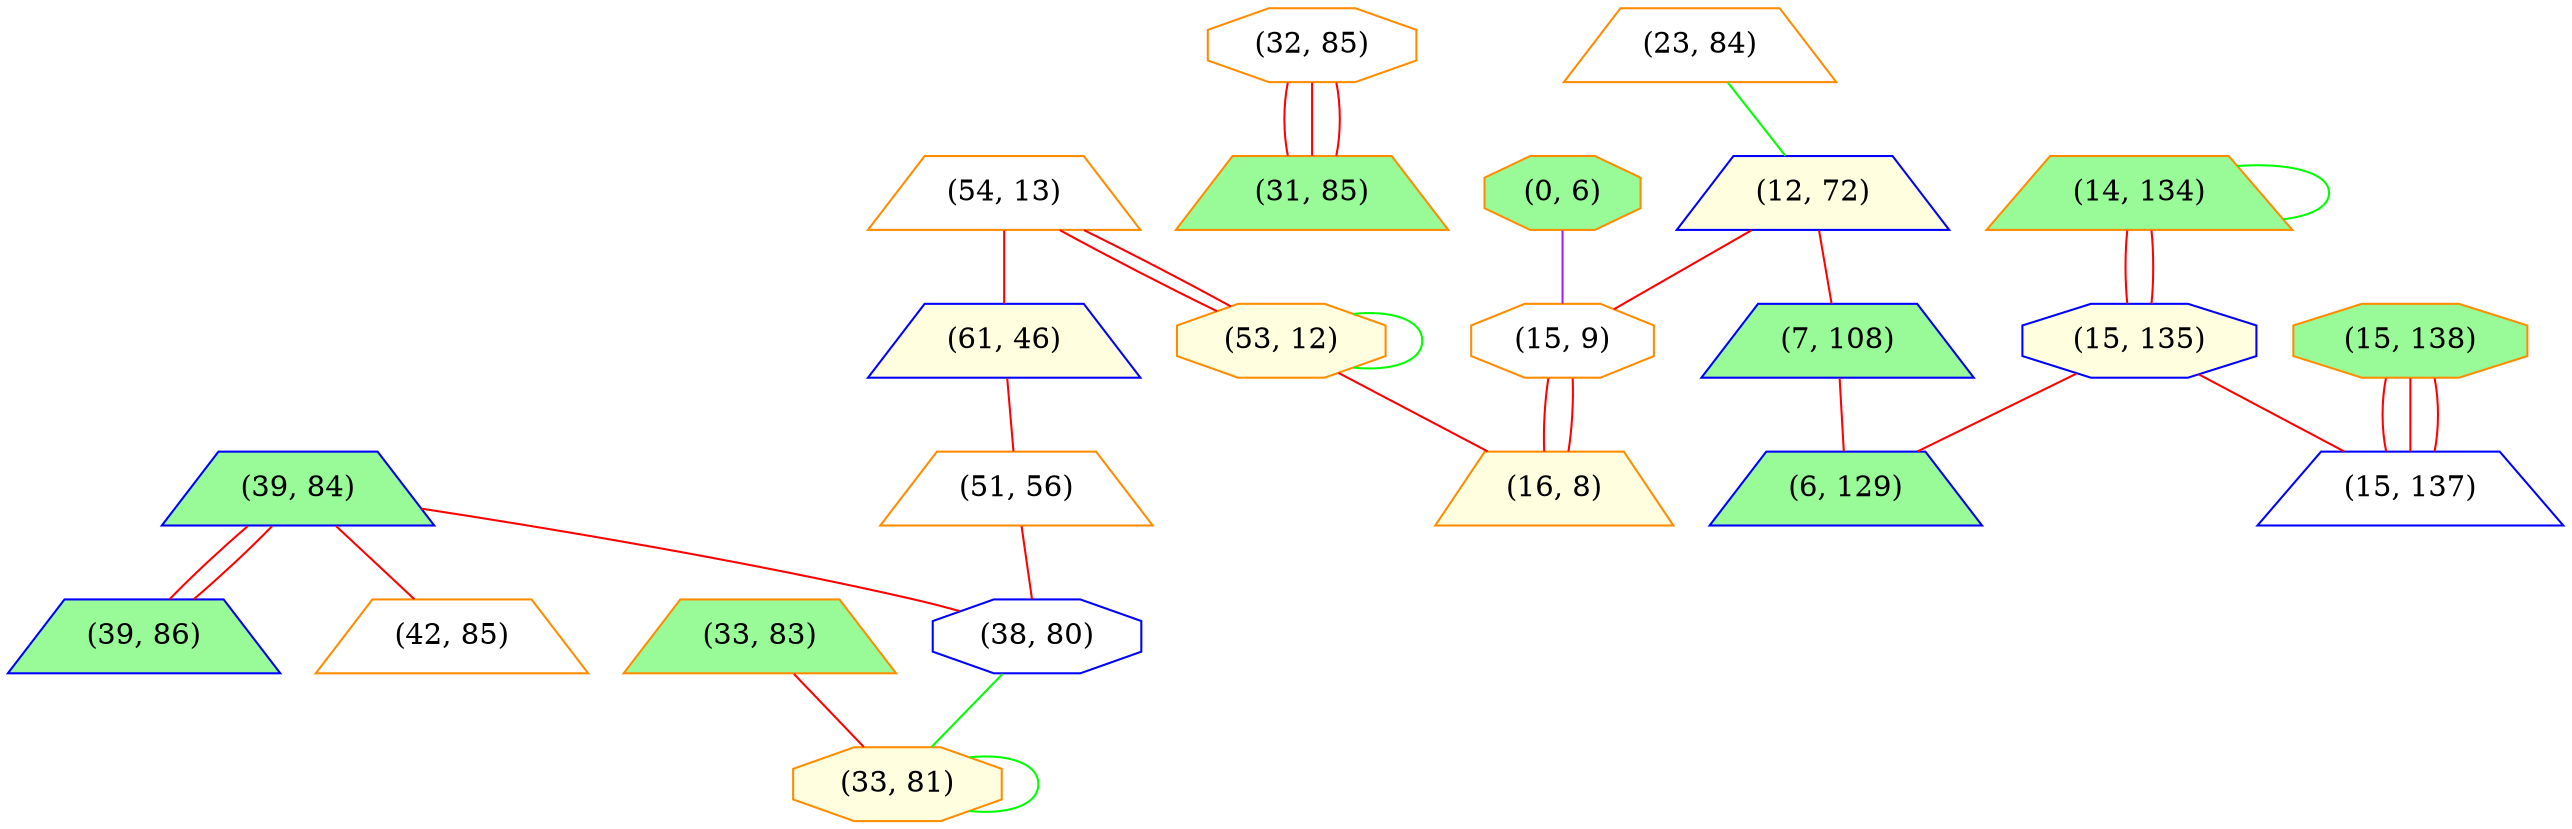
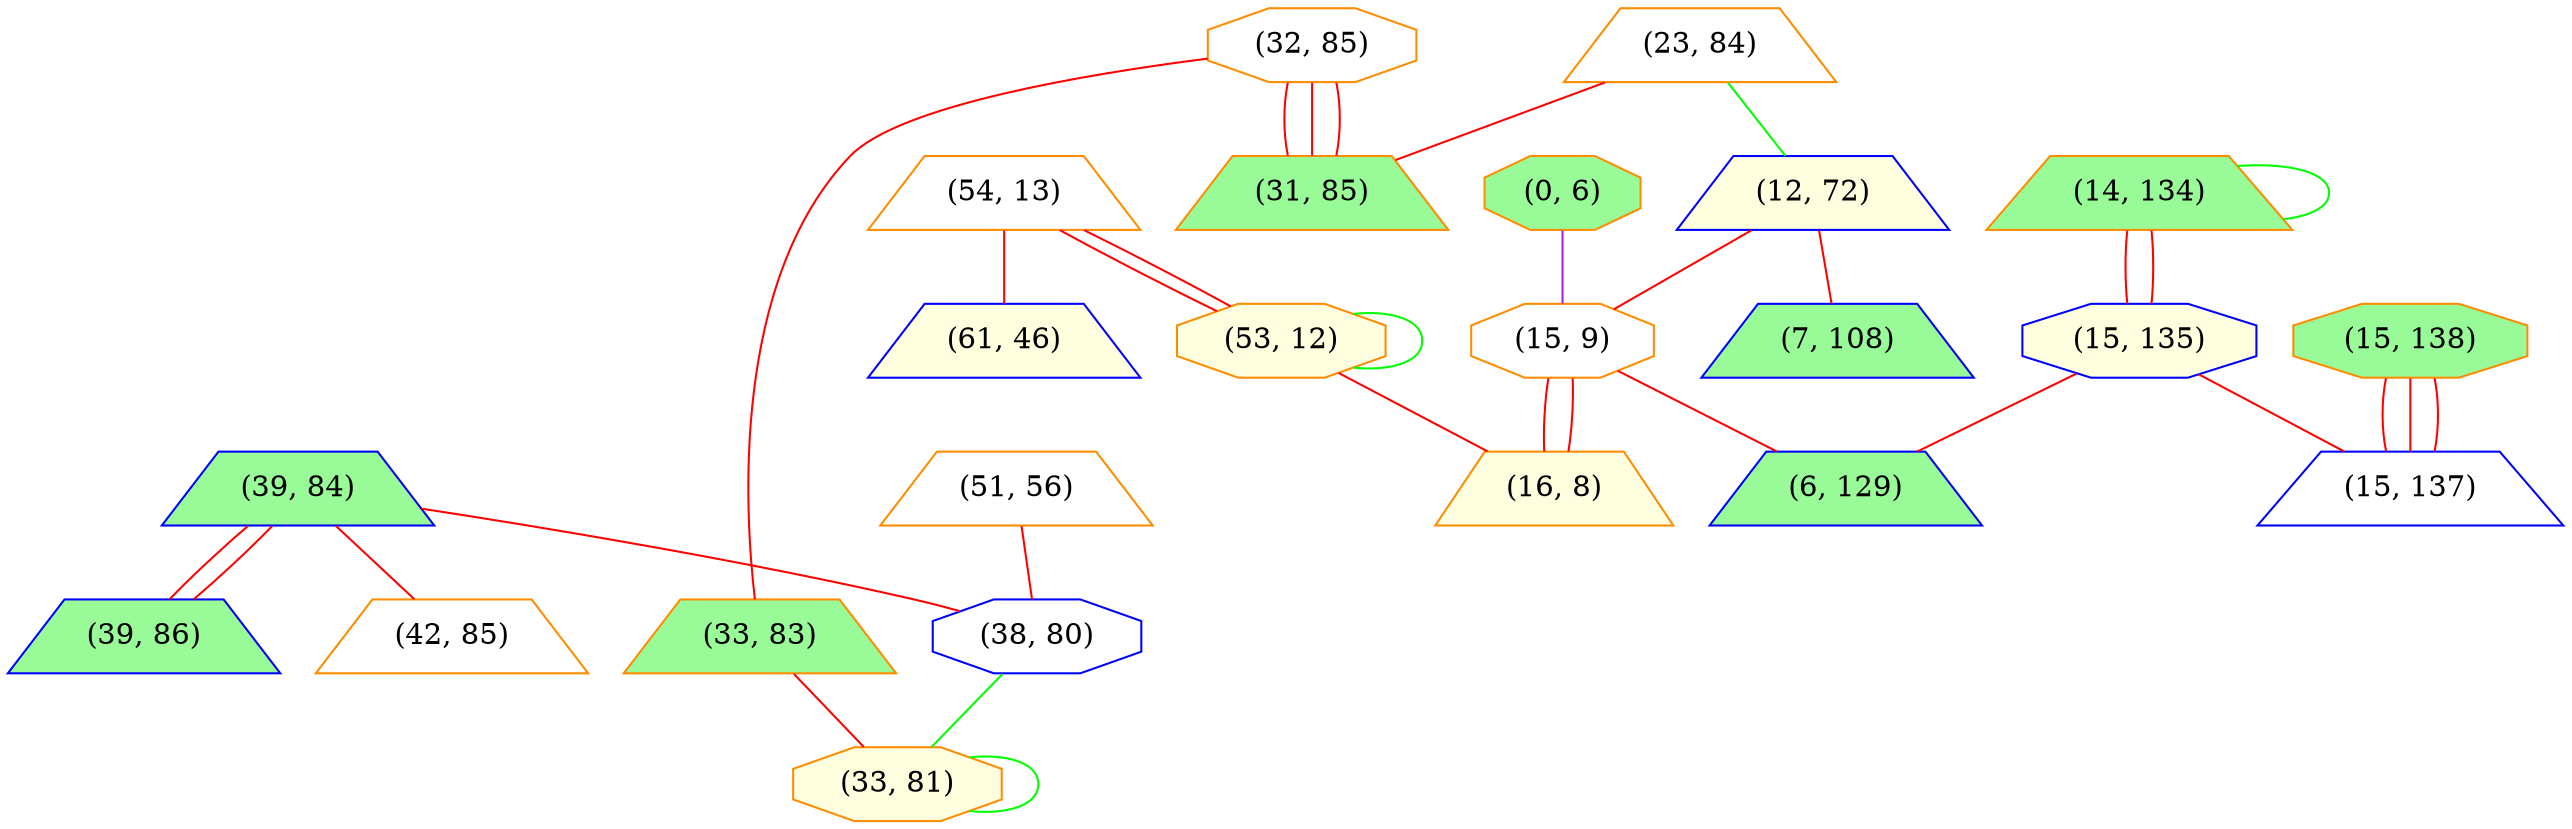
edge "(23, 84)" -- "(31, 85)": added
edge "(32, 85)" -- "(33, 83)": added
edge "(61, 46)" -- "(51, 56)": removed
edge "(7, 108)" -- "(6, 129)": now "(15, 9)" -- "(6, 129)"
